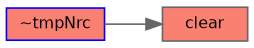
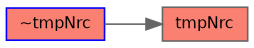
node "clear": label "clear" -> "tmpNrc"
